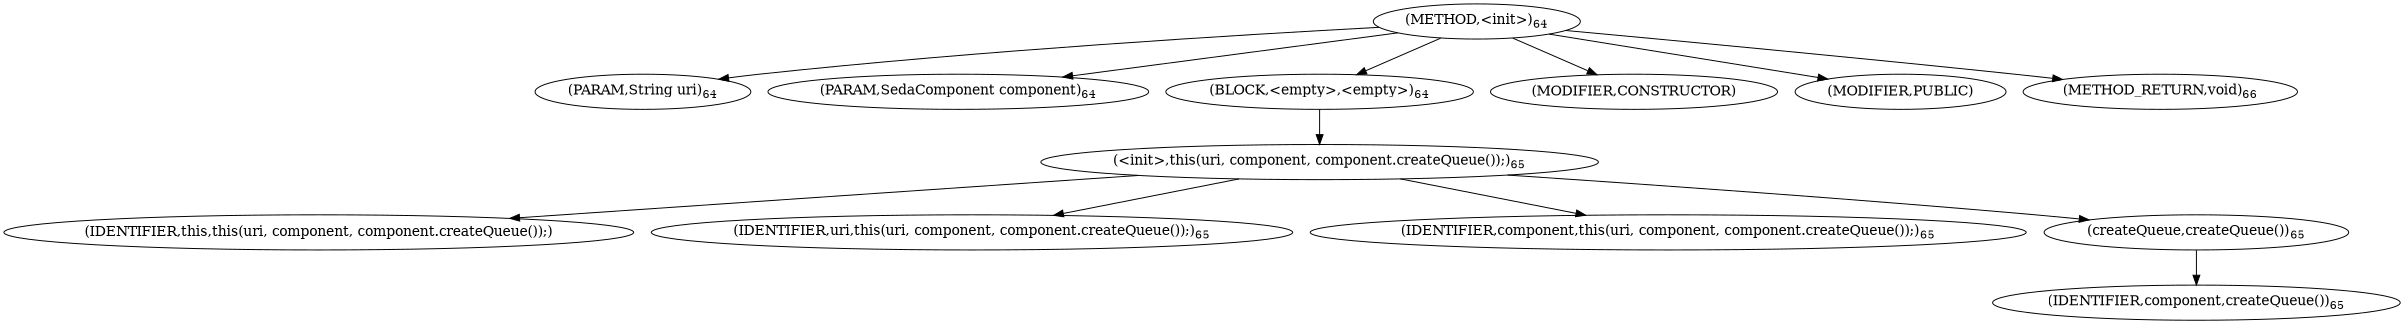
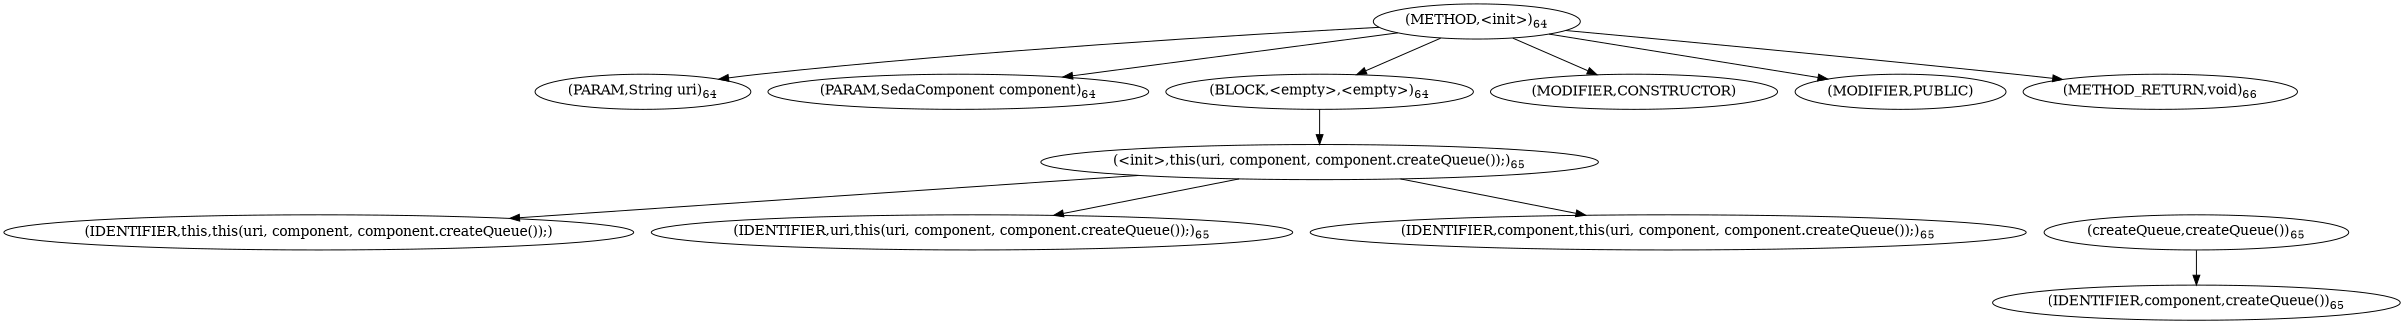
edge "(<init>,this(uri, component, component.createQueue());)" -> "(createQueue,createQueue())": removed
